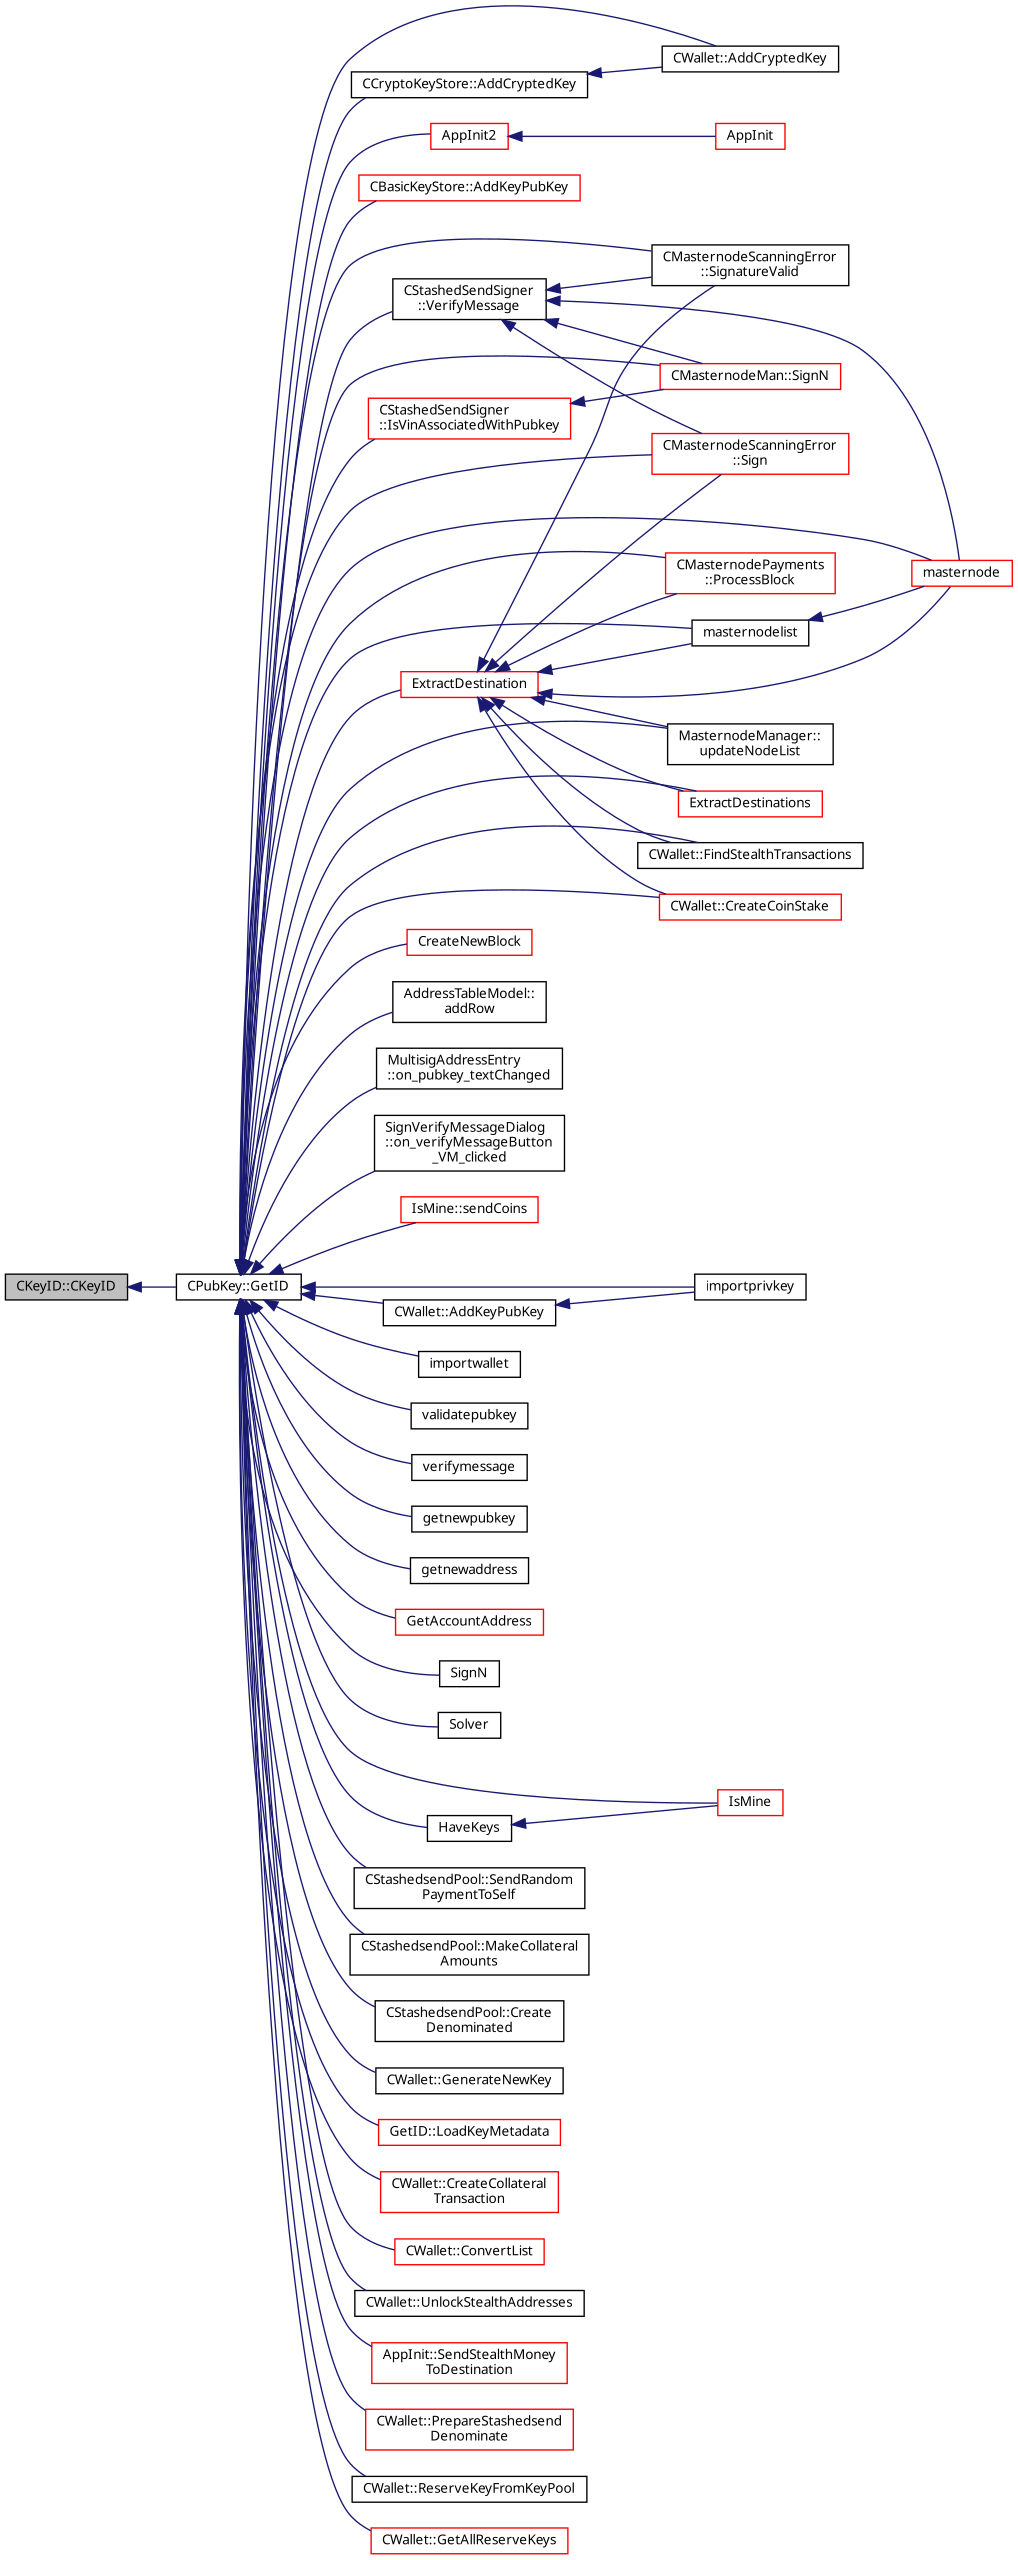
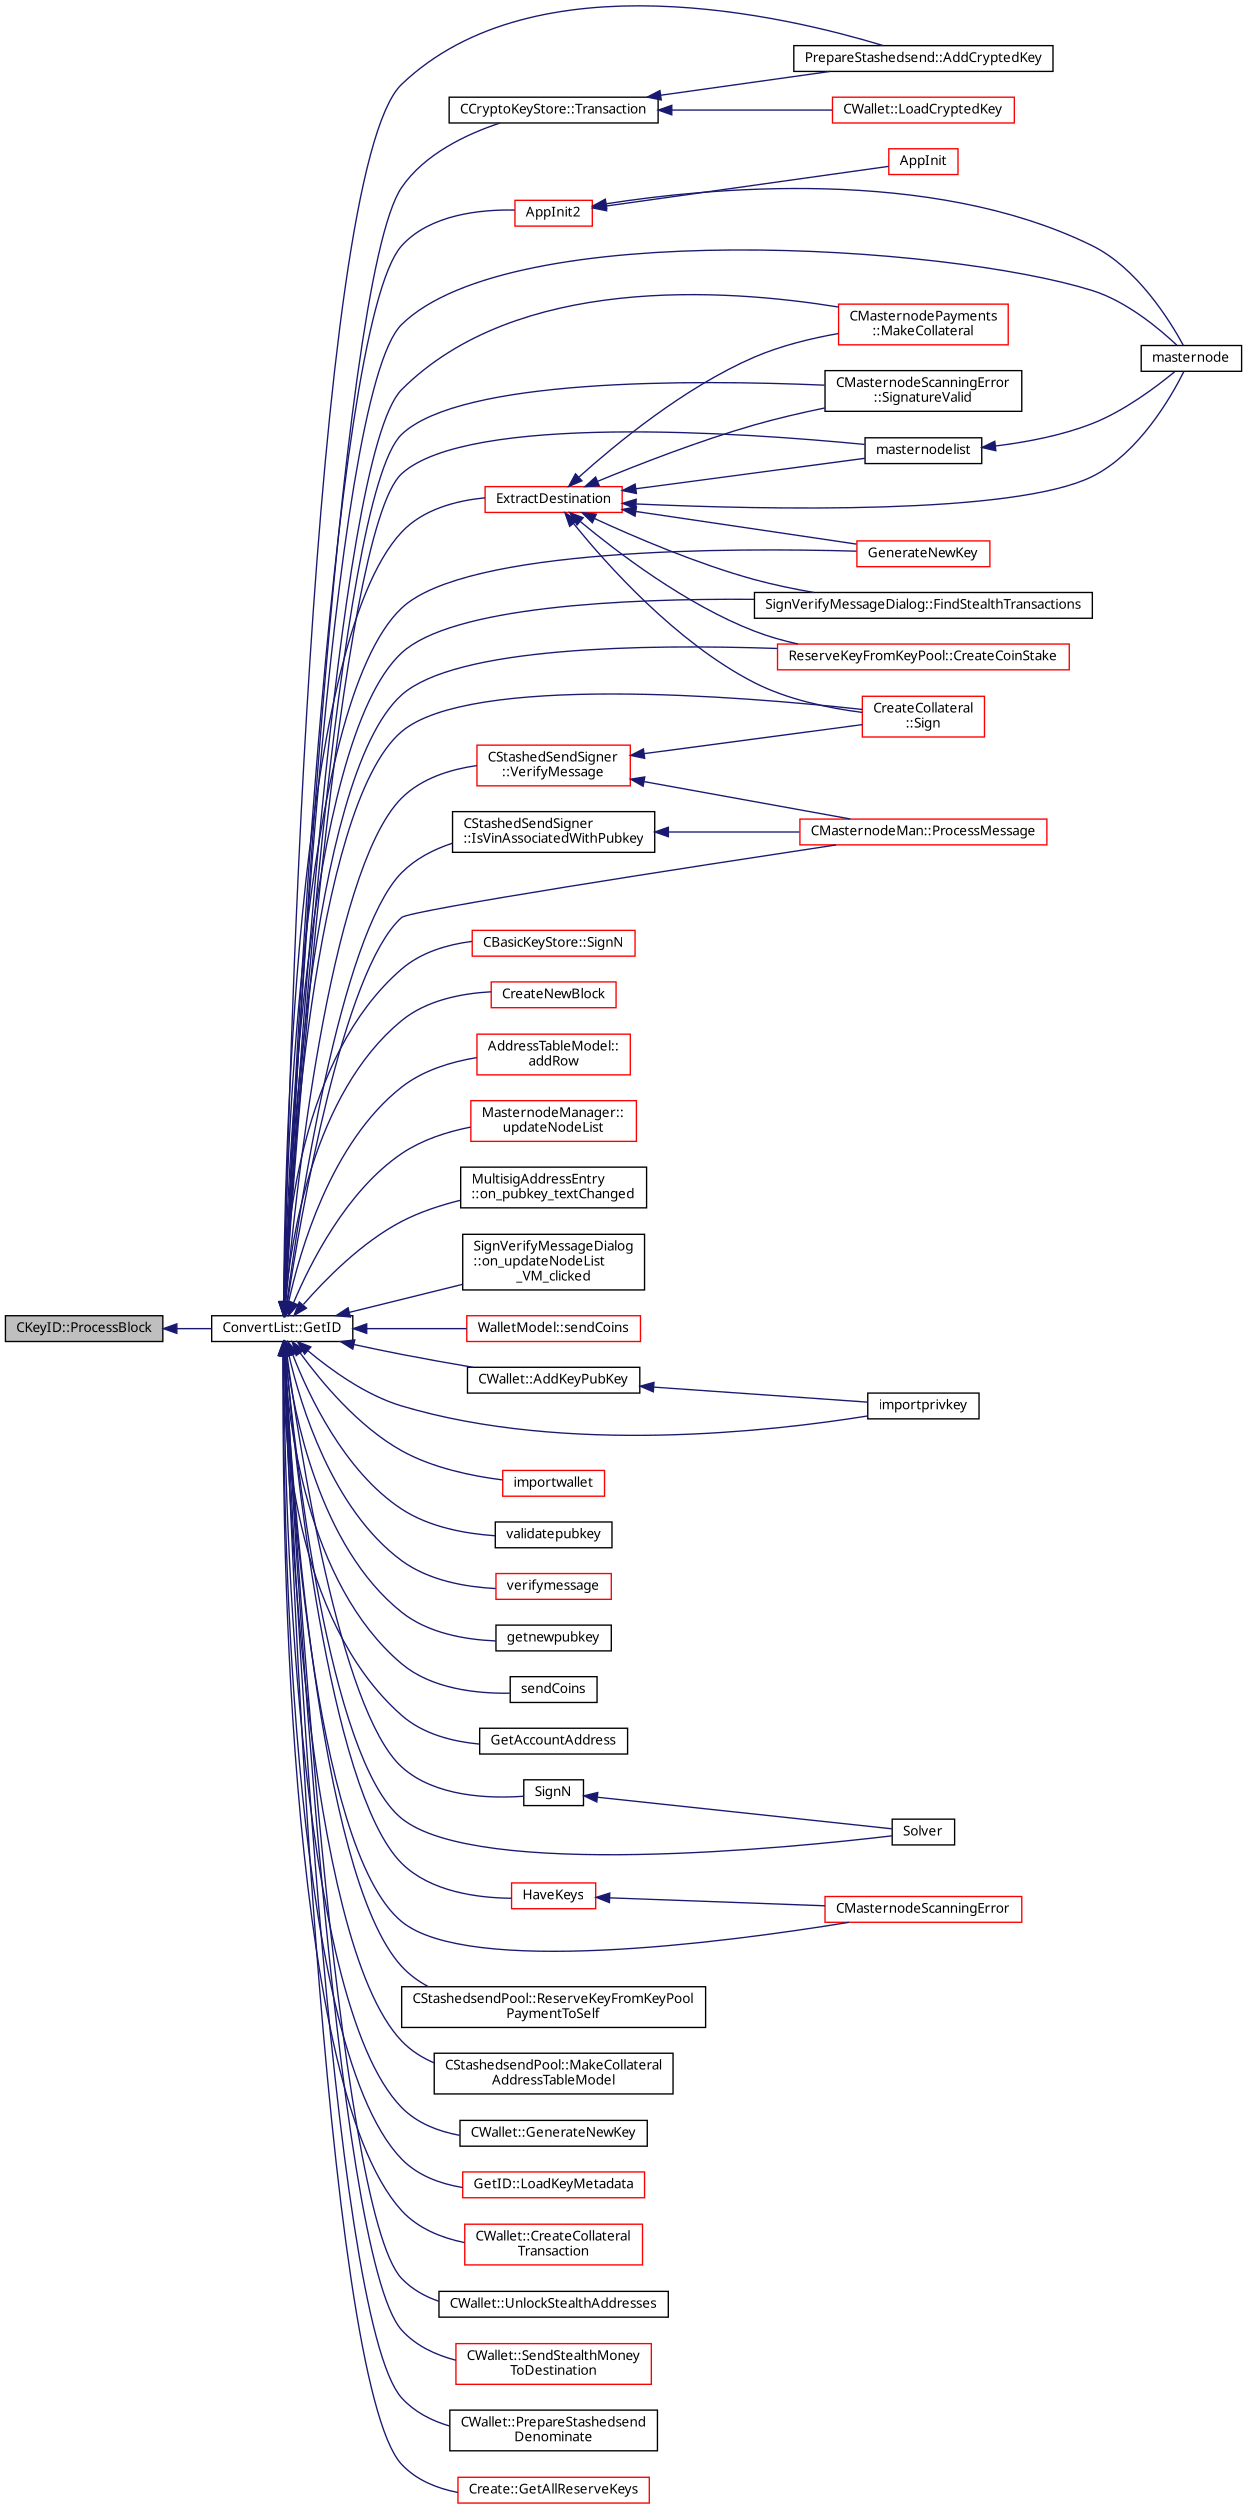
node "CWallet::AddCryptedKey": label "CWallet::AddCryptedKey" -> "PrepareStashedsend::AddCryptedKey"
node "CCryptoKeyStore::AddCryptedKey": label "CCryptoKeyStore::AddCryptedKey" -> "CCryptoKeyStore::Transaction"
node "CWallet::LoadCryptedKey": added
node "CBasicKeyStore::AddKeyPubKey": label "CBasicKeyStore::AddKeyPubKey" -> "CBasicKeyStore::SignN"
edge "CMasternodeScanningError ::SignatureValid" -> "CStashedSendSigner ::VerifyMessage": removed
node "CStashedSendSigner ::VerifyMessage": color black -> red
edge "masternode" -> "CStashedSendSigner ::VerifyMessage": now "masternode" -> "AppInit2"
node "CMasternodeMan::SignN": label "CMasternodeMan::SignN" -> "CMasternodeMan::ProcessMessage"
node "CStashedSendSigner ::IsVinAssociatedWithPubkey": color red -> black
node "CMasternodeScanningError ::Sign": label "CMasternodeScanningError ::Sign" -> "CreateCollateral ::Sign"
node "CMasternodePayments ::ProcessBlock": label "CMasternodePayments ::ProcessBlock" -> "CMasternodePayments ::MakeCollateral"
node "masternode": color red -> black
edge "MasternodeManager:: updateNodeList" -> "ExtractDestination": removed
node "MasternodeManager:: updateNodeList": color black -> red
node "ExtractDestinations": label "ExtractDestinations" -> "GenerateNewKey"
node "CWallet::FindStealthTransactions": label "CWallet::FindStealthTransactions" -> "SignVerifyMessageDialog::FindStealthTransactions"
node "CWallet::CreateCoinStake": label "CWallet::CreateCoinStake" -> "ReserveKeyFromKeyPool::CreateCoinStake"
node "AddressTableModel:: addRow": color black -> red
node "SignVerifyMessageDialog ::on_verifyMessageButton _VM_clicked": label "SignVerifyMessageDialog ::on_verifyMessageButton _VM_clicked" -> "SignVerifyMessageDialog ::on_updateNodeList _VM_clicked"
node "IsMine::sendCoins": label "IsMine::sendCoins" -> "WalletModel::sendCoins"
node "CKeyID::CKeyID": label "CKeyID::CKeyID" -> "CKeyID::ProcessBlock"
node "CPubKey::GetID": label "CPubKey::GetID" -> "ConvertList::GetID"
node "importwallet": color black -> red
node "verifymessage": color black -> red
node "getnewaddress": label "getnewaddress" -> "sendCoins"
node "GetAccountAddress": color red -> black
node "IsMine": label "IsMine" -> "CMasternodeScanningError"
edge "Solver" -> "SignN": added
node "HaveKeys": color black -> red
node "CStashedsendPool::SendRandom PaymentToSelf": label "CStashedsendPool::SendRandom PaymentToSelf" -> "CStashedsendPool::ReserveKeyFromKeyPool PaymentToSelf"
node "CStashedsendPool::MakeCollateral Amounts": label "CStashedsendPool::MakeCollateral Amounts" -> "CStashedsendPool::MakeCollateral AddressTableModel"
node "CStashedsendPool::Create Denominated": removed
node "CWallet::ConvertList": removed
node "AppInit::SendStealthMoney ToDestination": label "AppInit::SendStealthMoney ToDestination" -> "CWallet::SendStealthMoney ToDestination"
node "CWallet::PrepareStashedsend Denominate": color red -> black
node "CWallet::ReserveKeyFromKeyPool": removed
node "CWallet::GetAllReserveKeys": label "CWallet::GetAllReserveKeys" -> "Create::GetAllReserveKeys"
